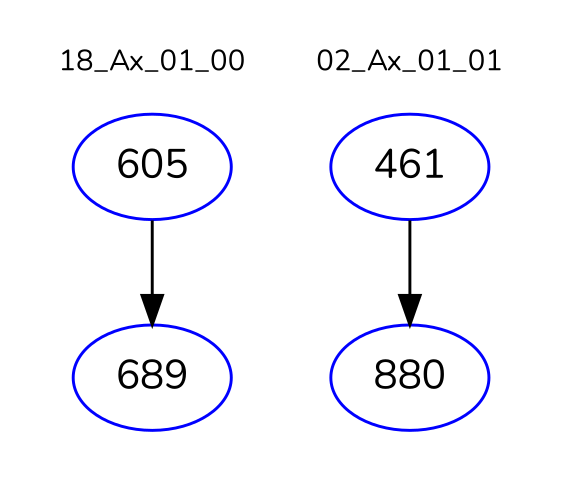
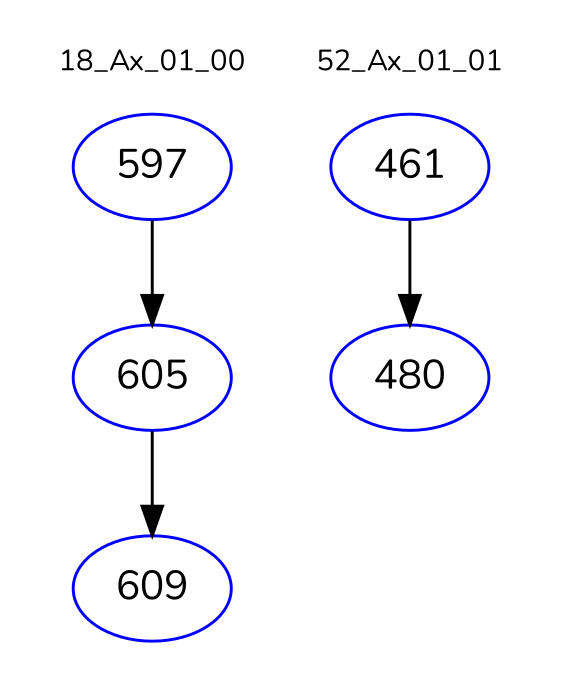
cluster "02_Ax_01_01": label "02_Ax_01_01" -> "52_Ax_01_01"
node "597": added
node "689": label "689" -> "609"
node "880": label "880" -> "480"
